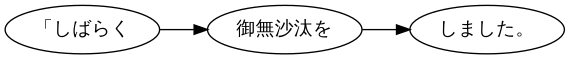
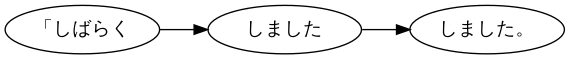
node "御無沙汰を": label "御無沙汰を" -> "しました"
